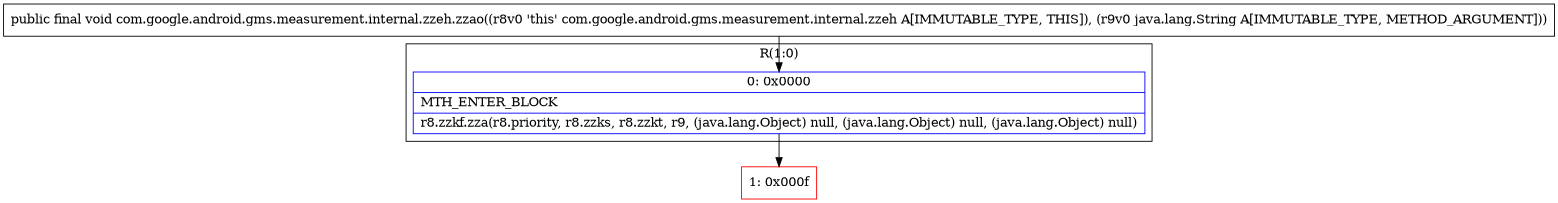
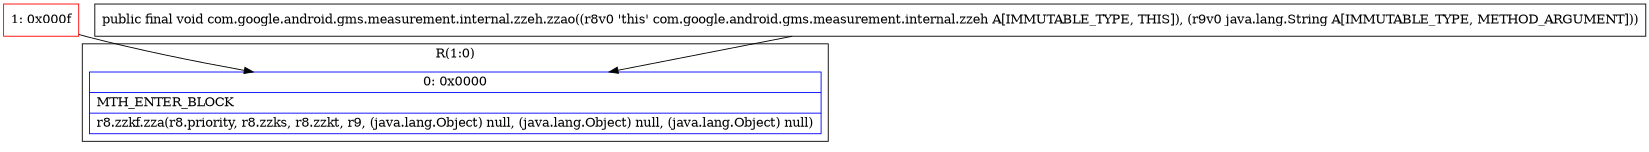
edge "0: 0x0000" -> "1: 0x000f": reversed
